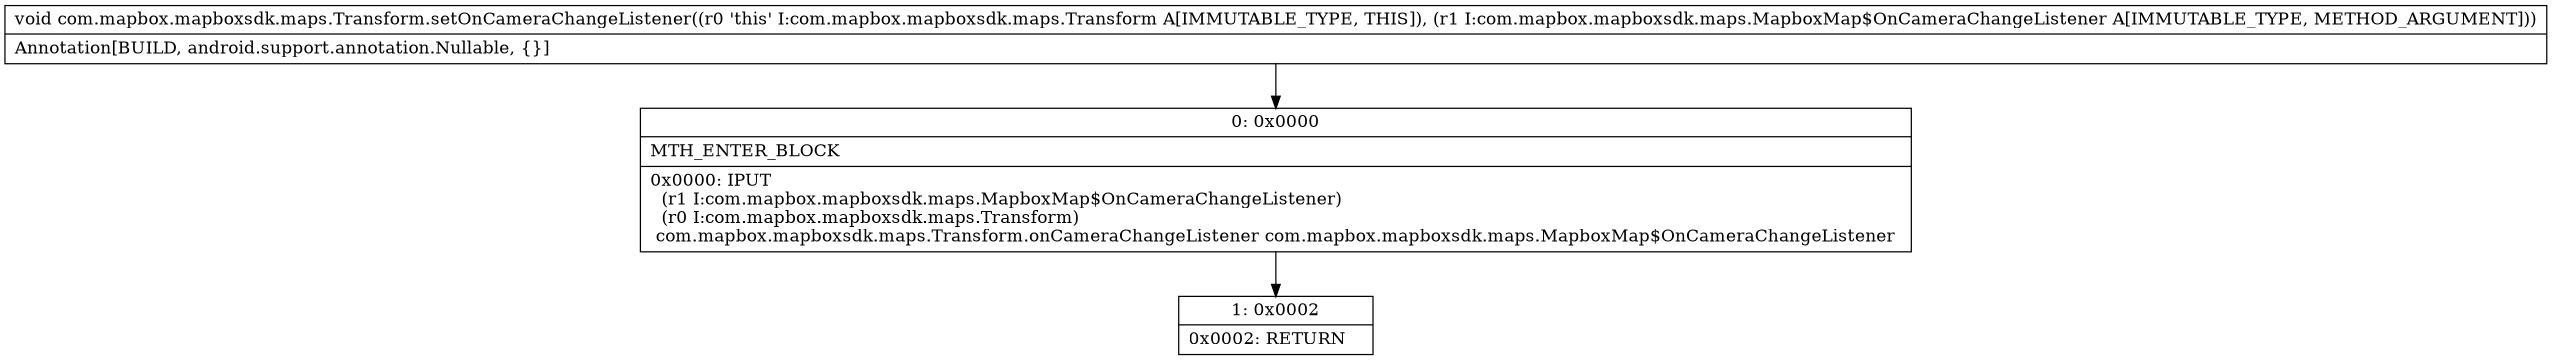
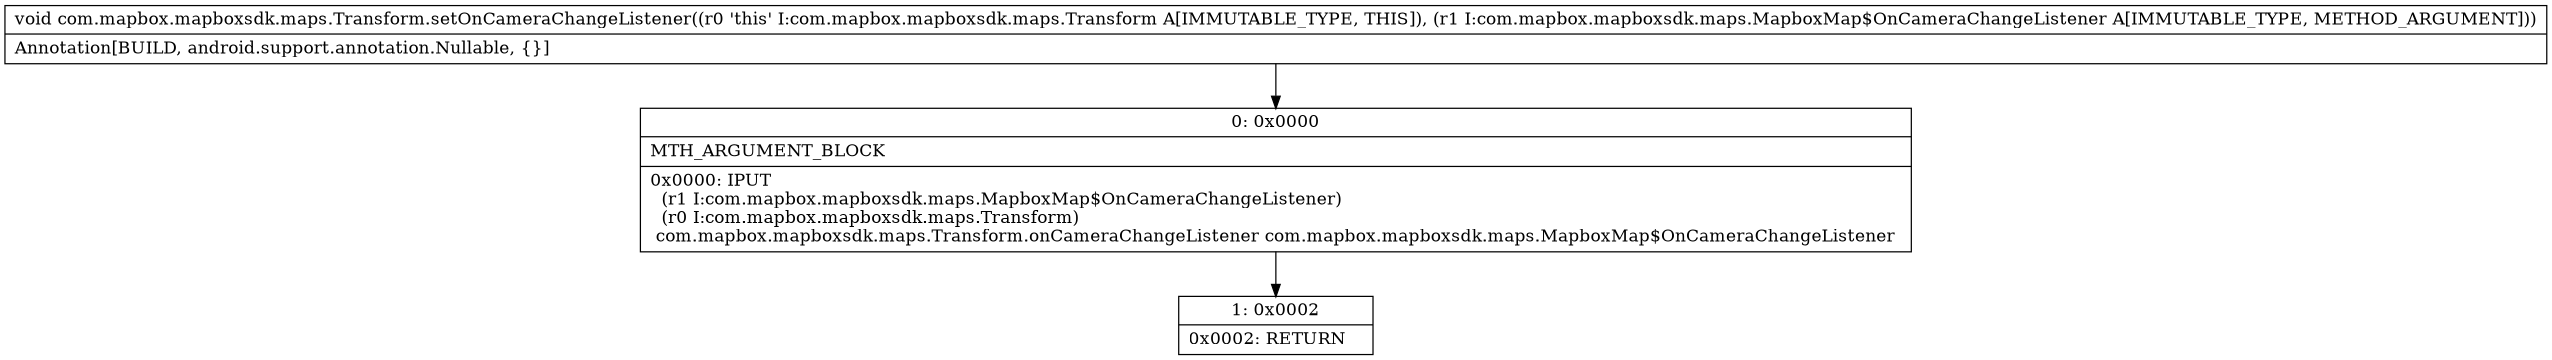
node "0: 0x0000": text "MTH_ENTER_BLOCK" -> "MTH_ARGUMENT_BLOCK"
